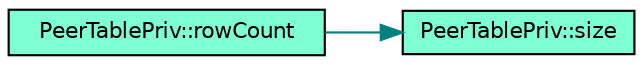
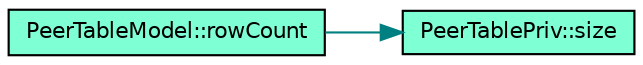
node "PeerTablePriv::rowCount": label "PeerTablePriv::rowCount" -> "PeerTableModel::rowCount"
